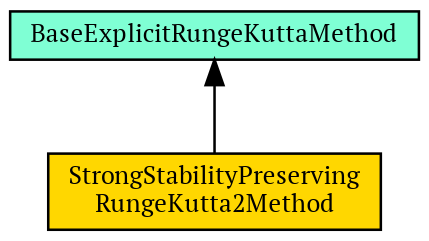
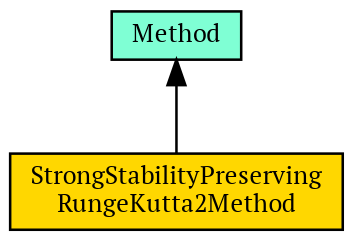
node "BaseExplicitRungeKuttaMethod": label "BaseExplicitRungeKuttaMethod" -> "Method"
